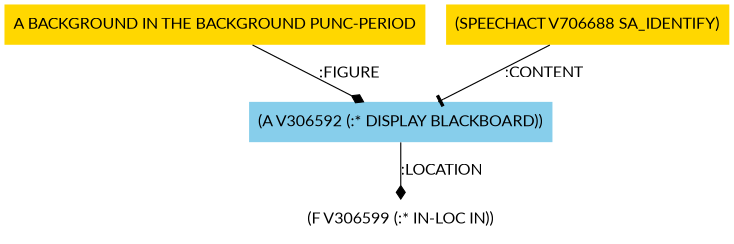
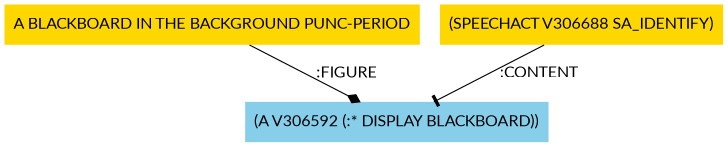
node "A BACKGROUND IN THE BACKGROUND PUNC-PERIOD": label "A BACKGROUND IN THE BACKGROUND PUNC-PERIOD" -> "A BLACKBOARD IN THE BACKGROUND PUNC-PERIOD"
node "(SPEECHACT V706688 SA_IDENTIFY)": label "(SPEECHACT V706688 SA_IDENTIFY)" -> "(SPEECHACT V306688 SA_IDENTIFY)"
node "(F V306599 (:* IN-LOC IN))": removed
